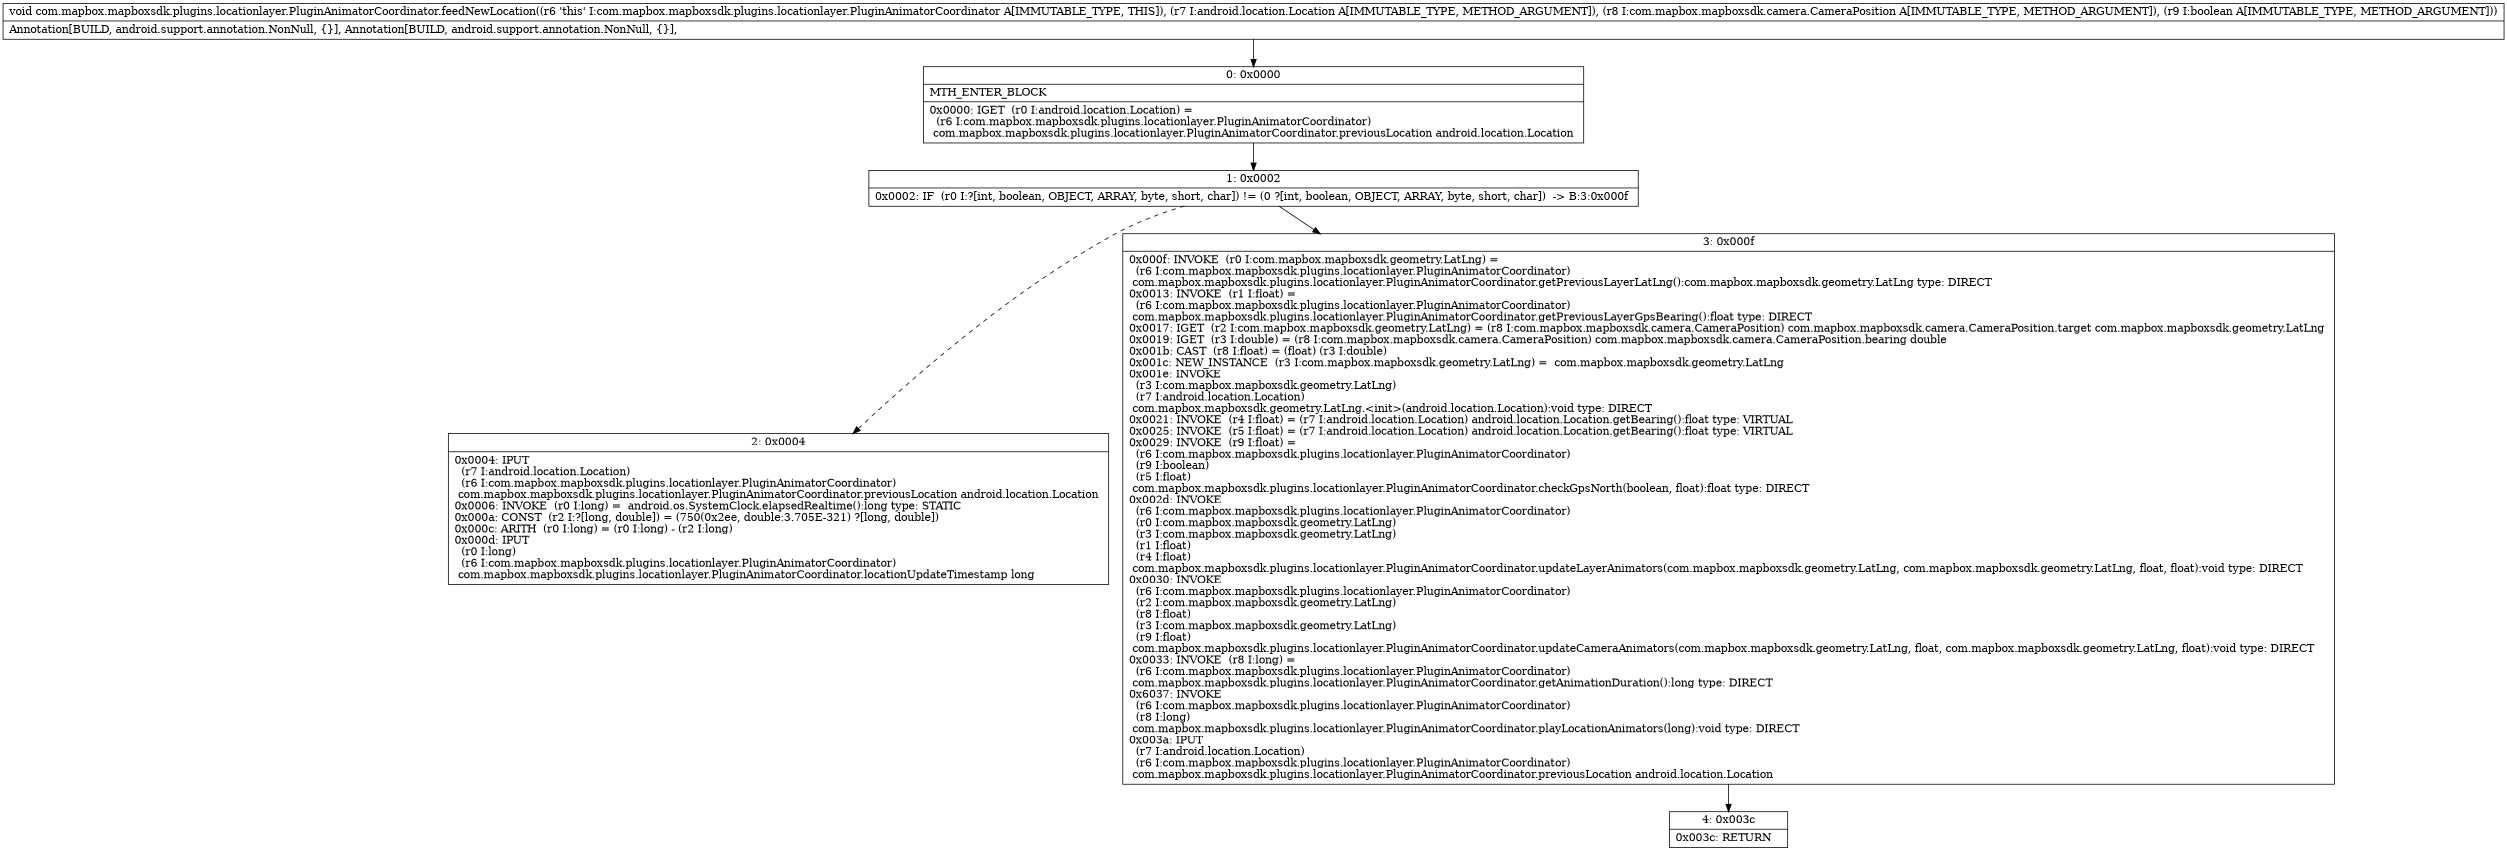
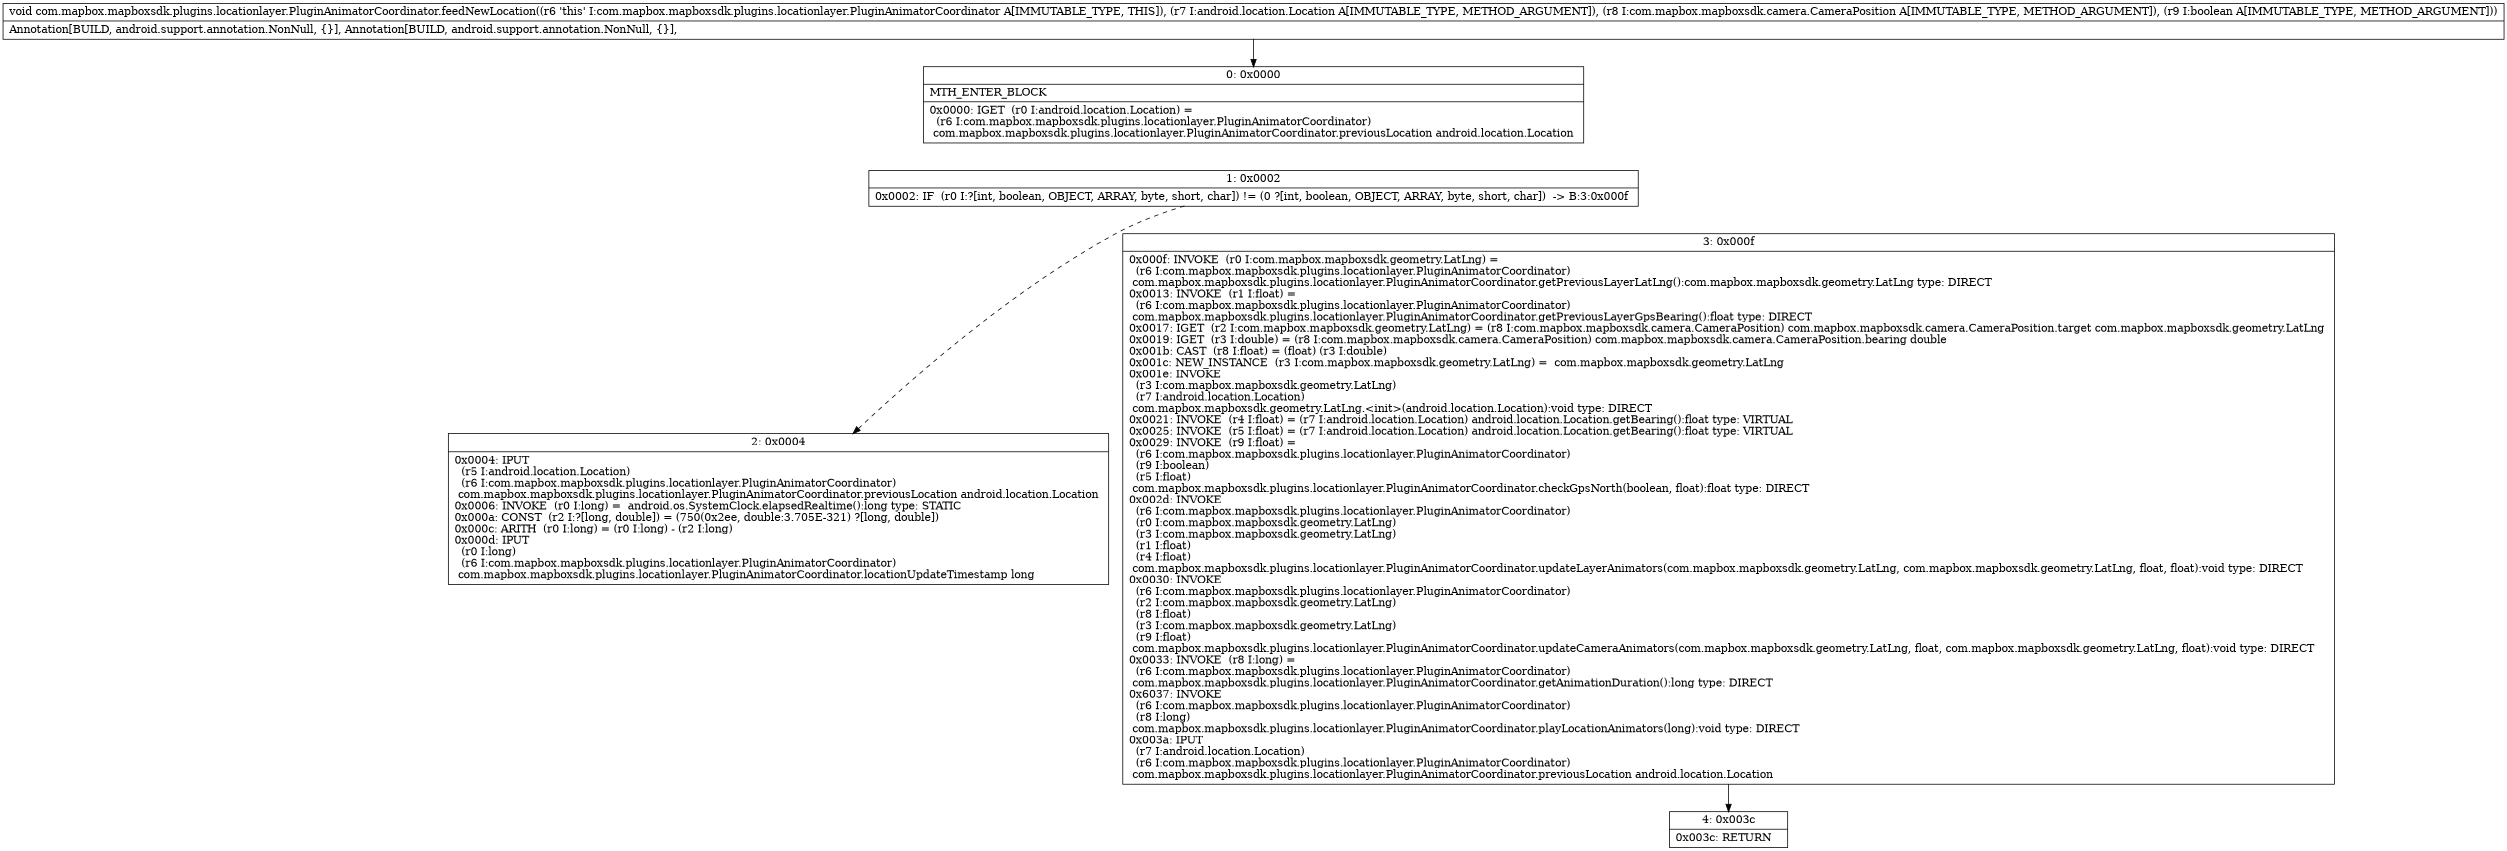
edge "0: 0x0000" -> "1: 0x0002": removed
edge "1: 0x0002" -> "3: 0x000f": removed
node "2: 0x0004": text "(r7 I:android.location.Location)" -> "(r5 I:android.location.Location)"
